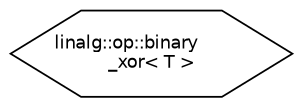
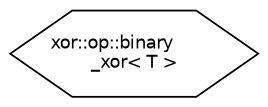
node "linalg::op::binary _xor< T >": label "linalg::op::binary _xor< T >" -> "xor::op::binary _xor< T >"
